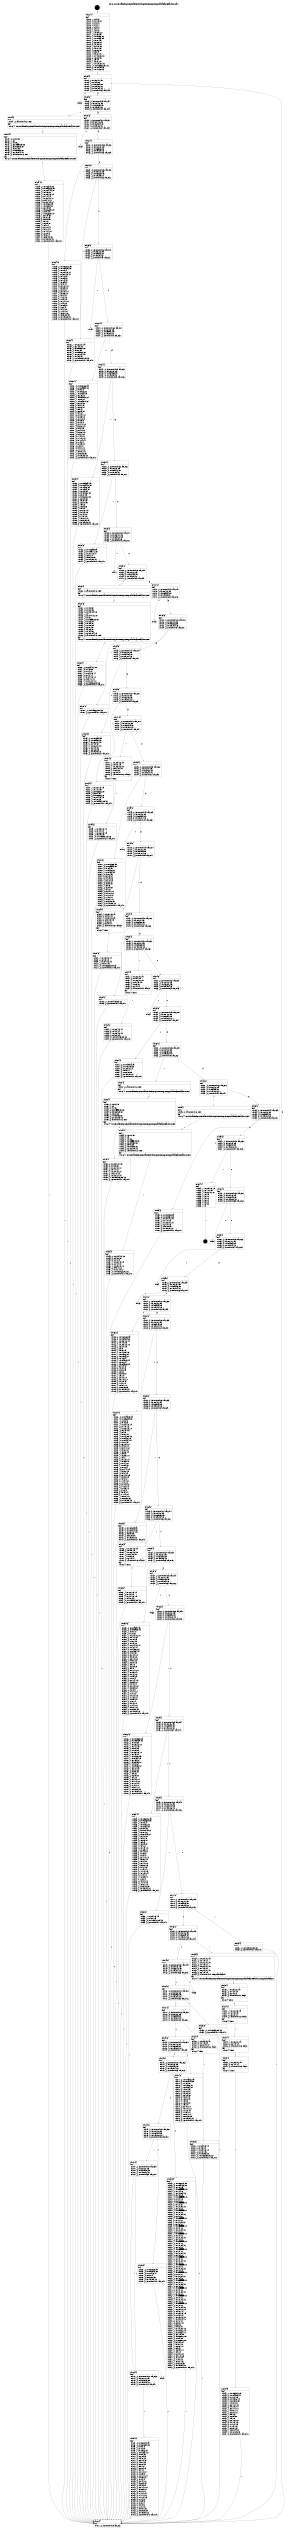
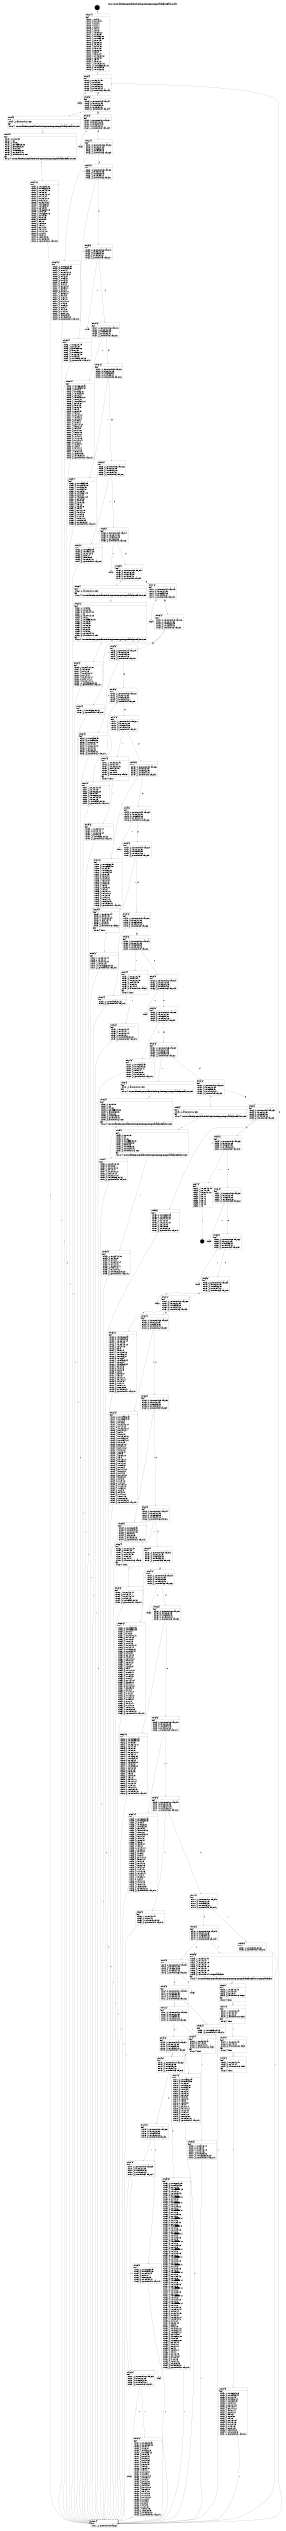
node "0x40182f": added
